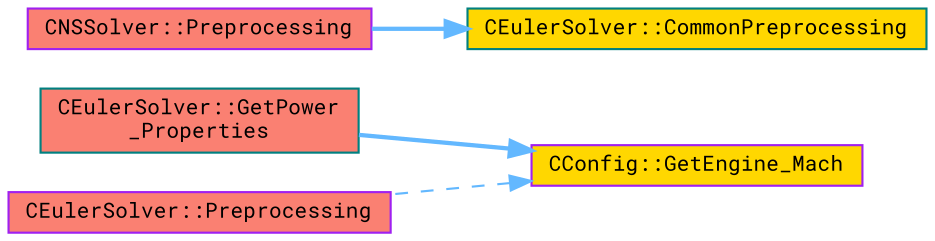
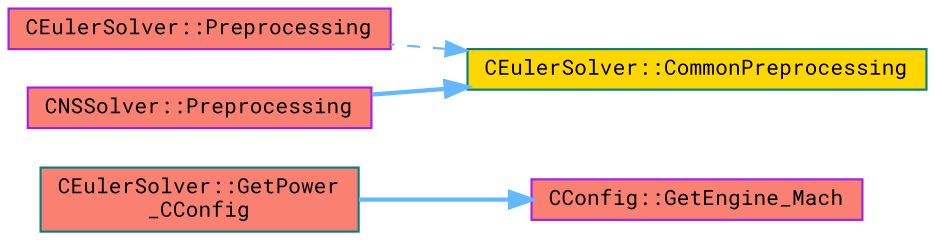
node "CEulerSolver::GetPower _Properties": label "CEulerSolver::GetPower _Properties" -> "CEulerSolver::GetPower _CConfig"
node "CConfig::GetEngine_Mach": fillcolor gold -> salmon
edge "CEulerSolver::Preprocessing" -> "CConfig::GetEngine_Mach": now "CEulerSolver::Preprocessing" -> "CEulerSolver::CommonPreprocessing"
